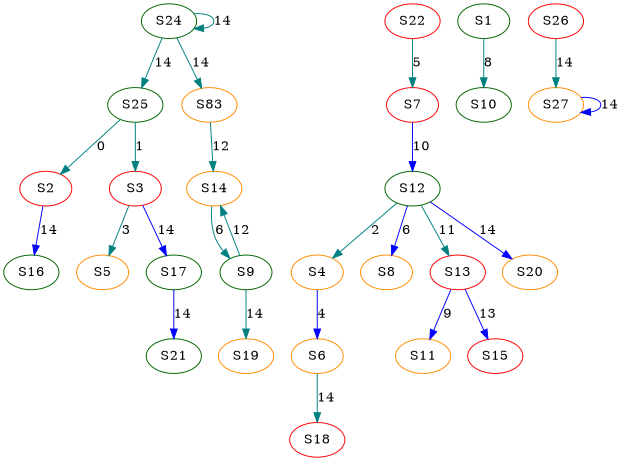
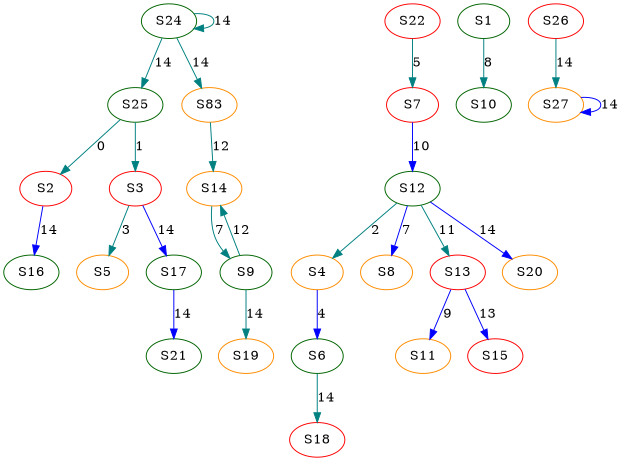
edge "S14" -> "S9": label "6" -> "7"
edge "S12" -> "S8": label "6" -> "7"
node "S6": color darkorange -> darkgreen
